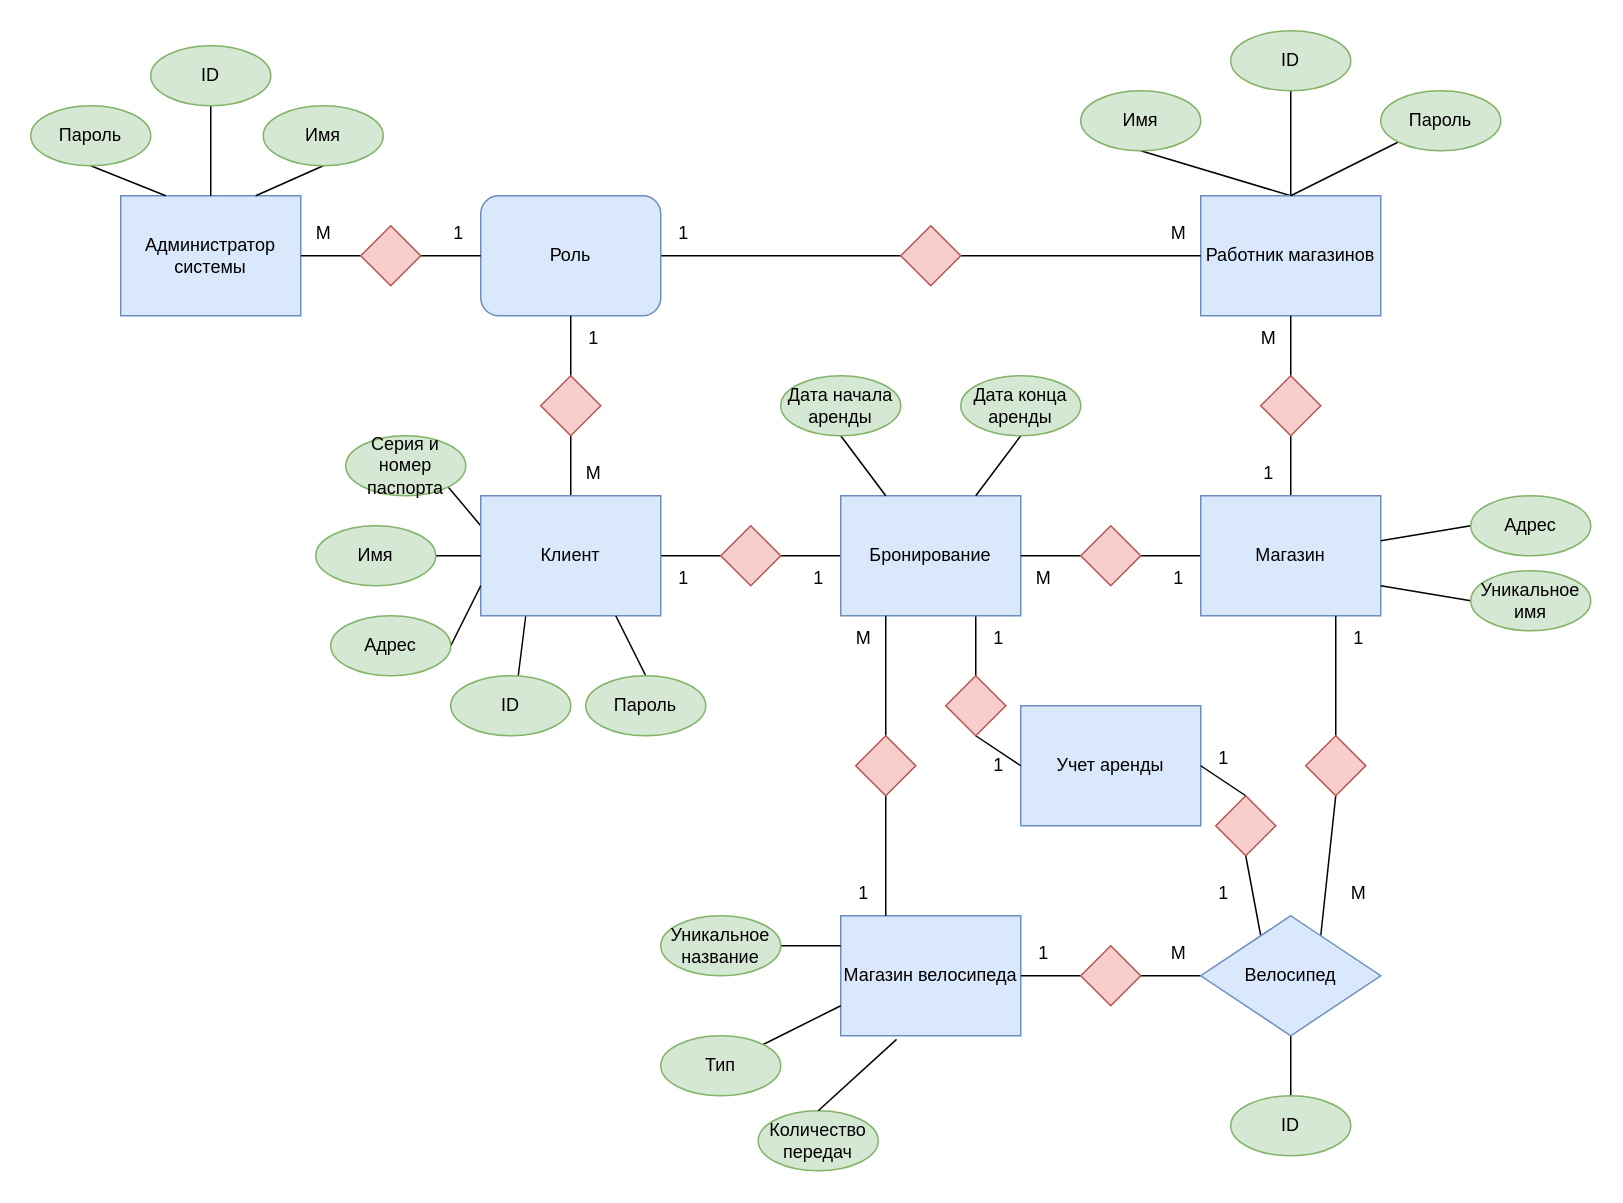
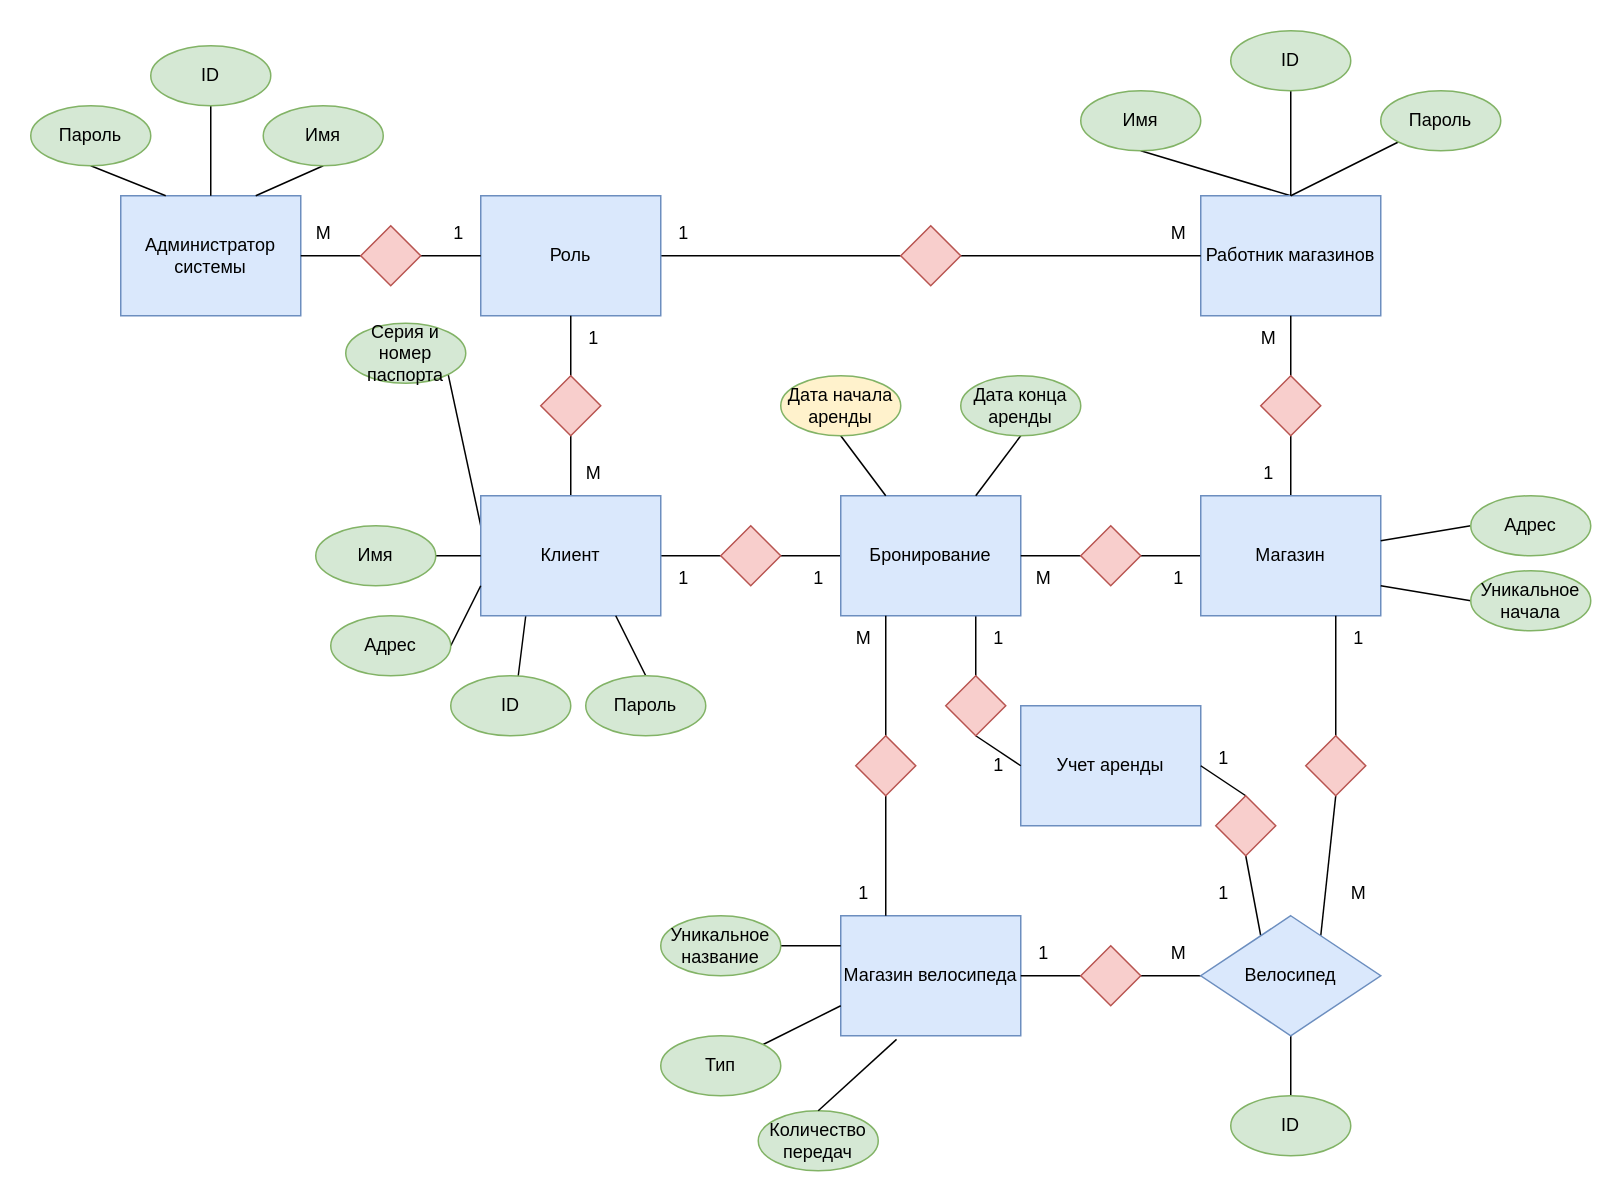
node "Роль": shape rounded rectangle -> rectangle
node "Дата начала аренды": fillcolor #d5e8d4 -> #fff2cc
node "Серия и номер паспорта": moved (406, 466) -> (406, 353)
node "Уникальное имя": label "Уникальное имя" -> "Уникальное начала"
